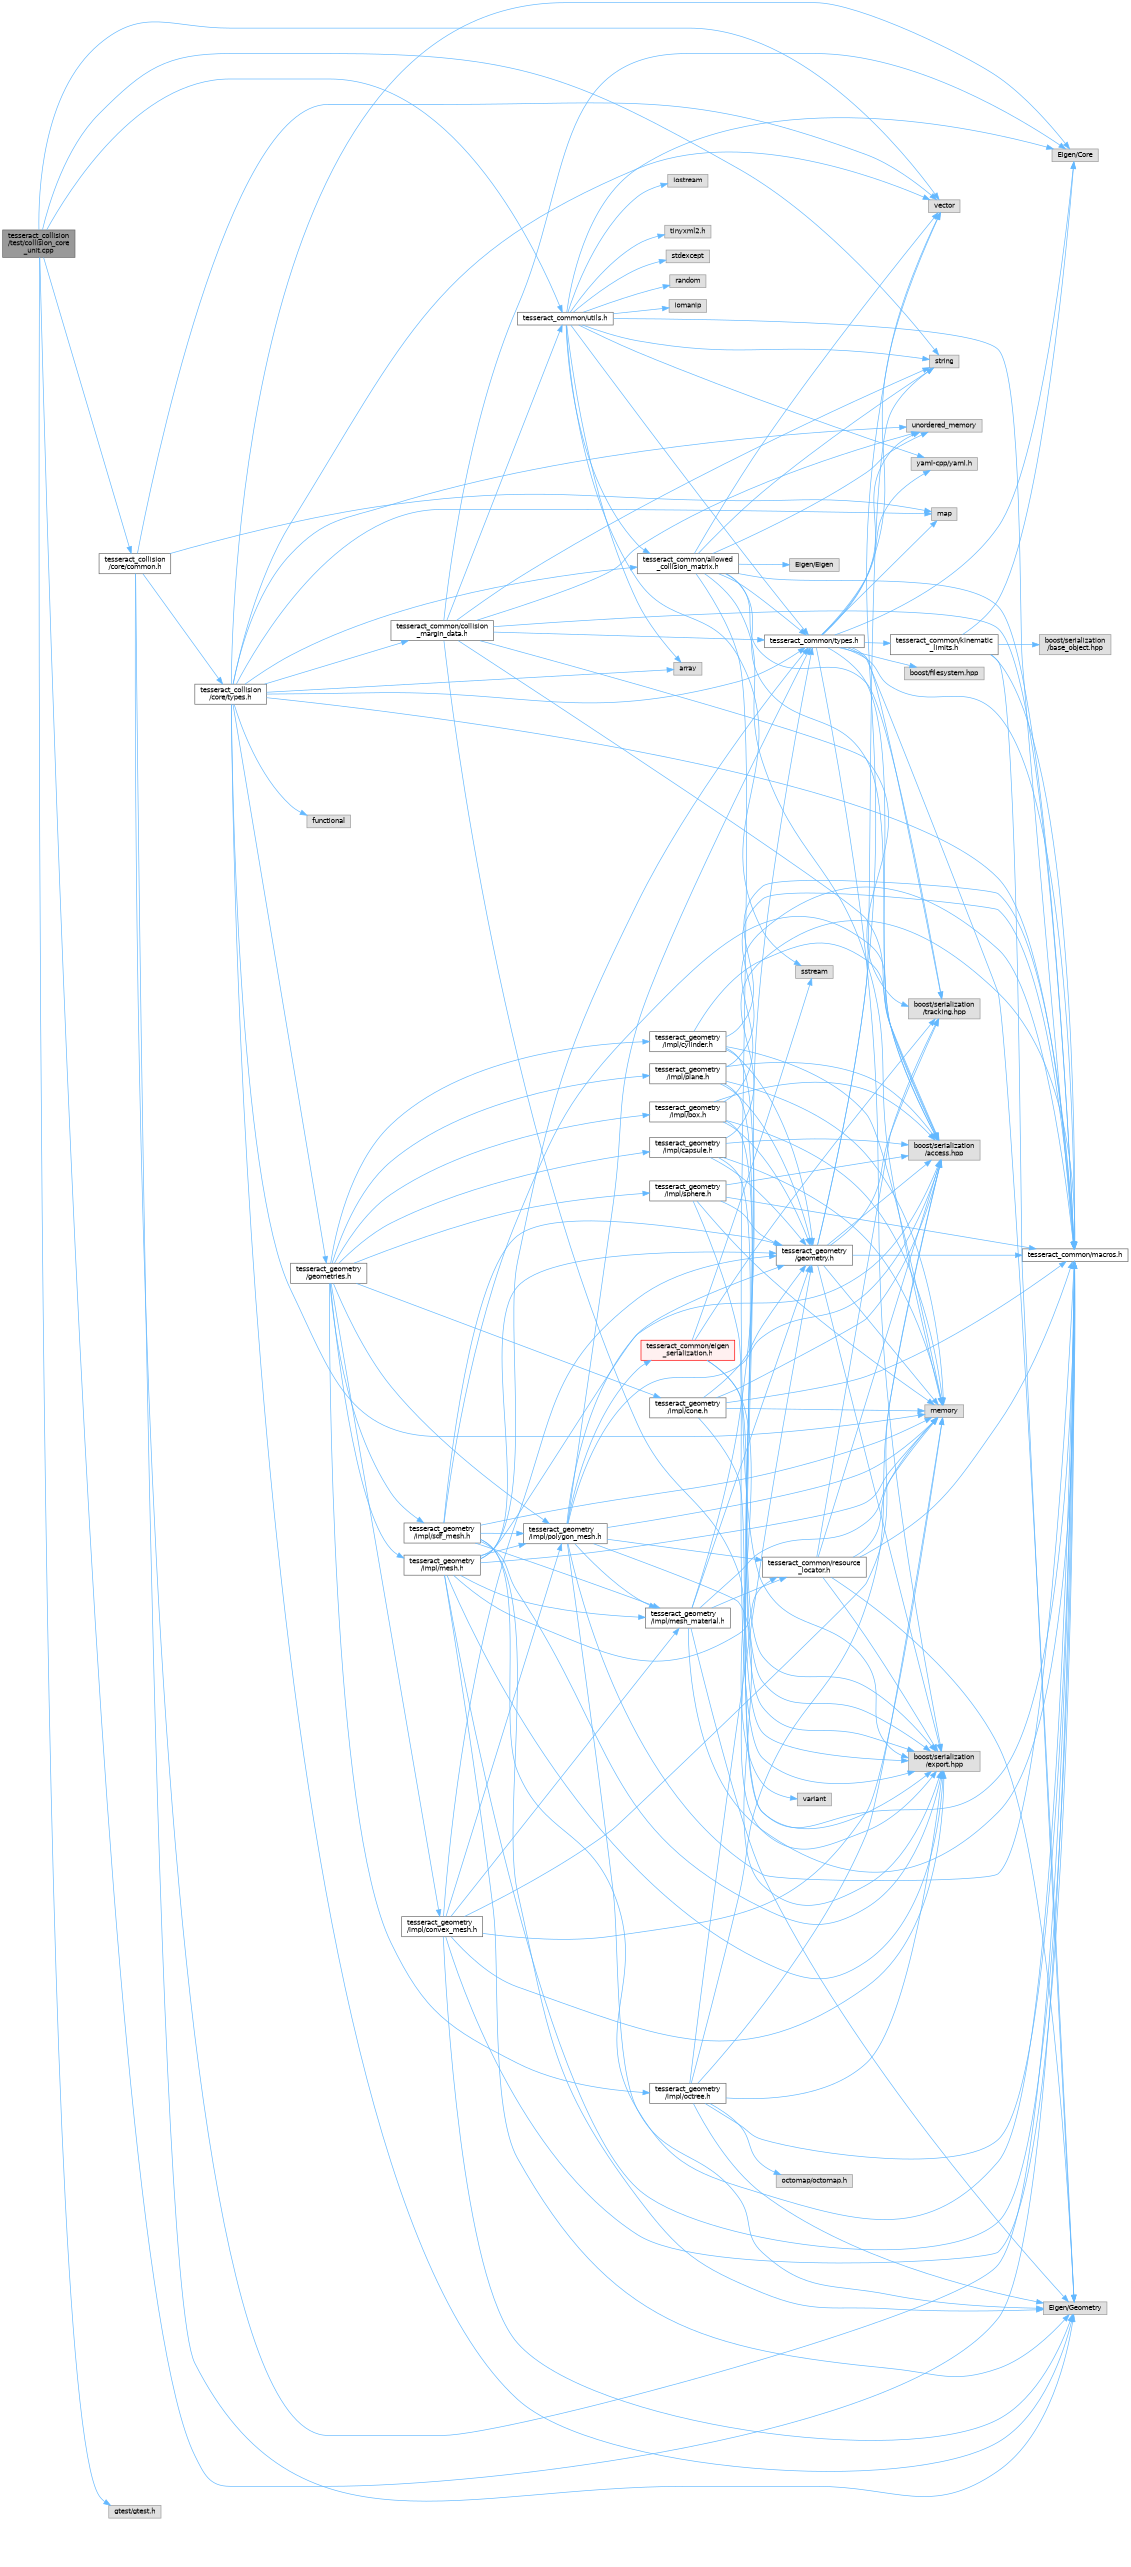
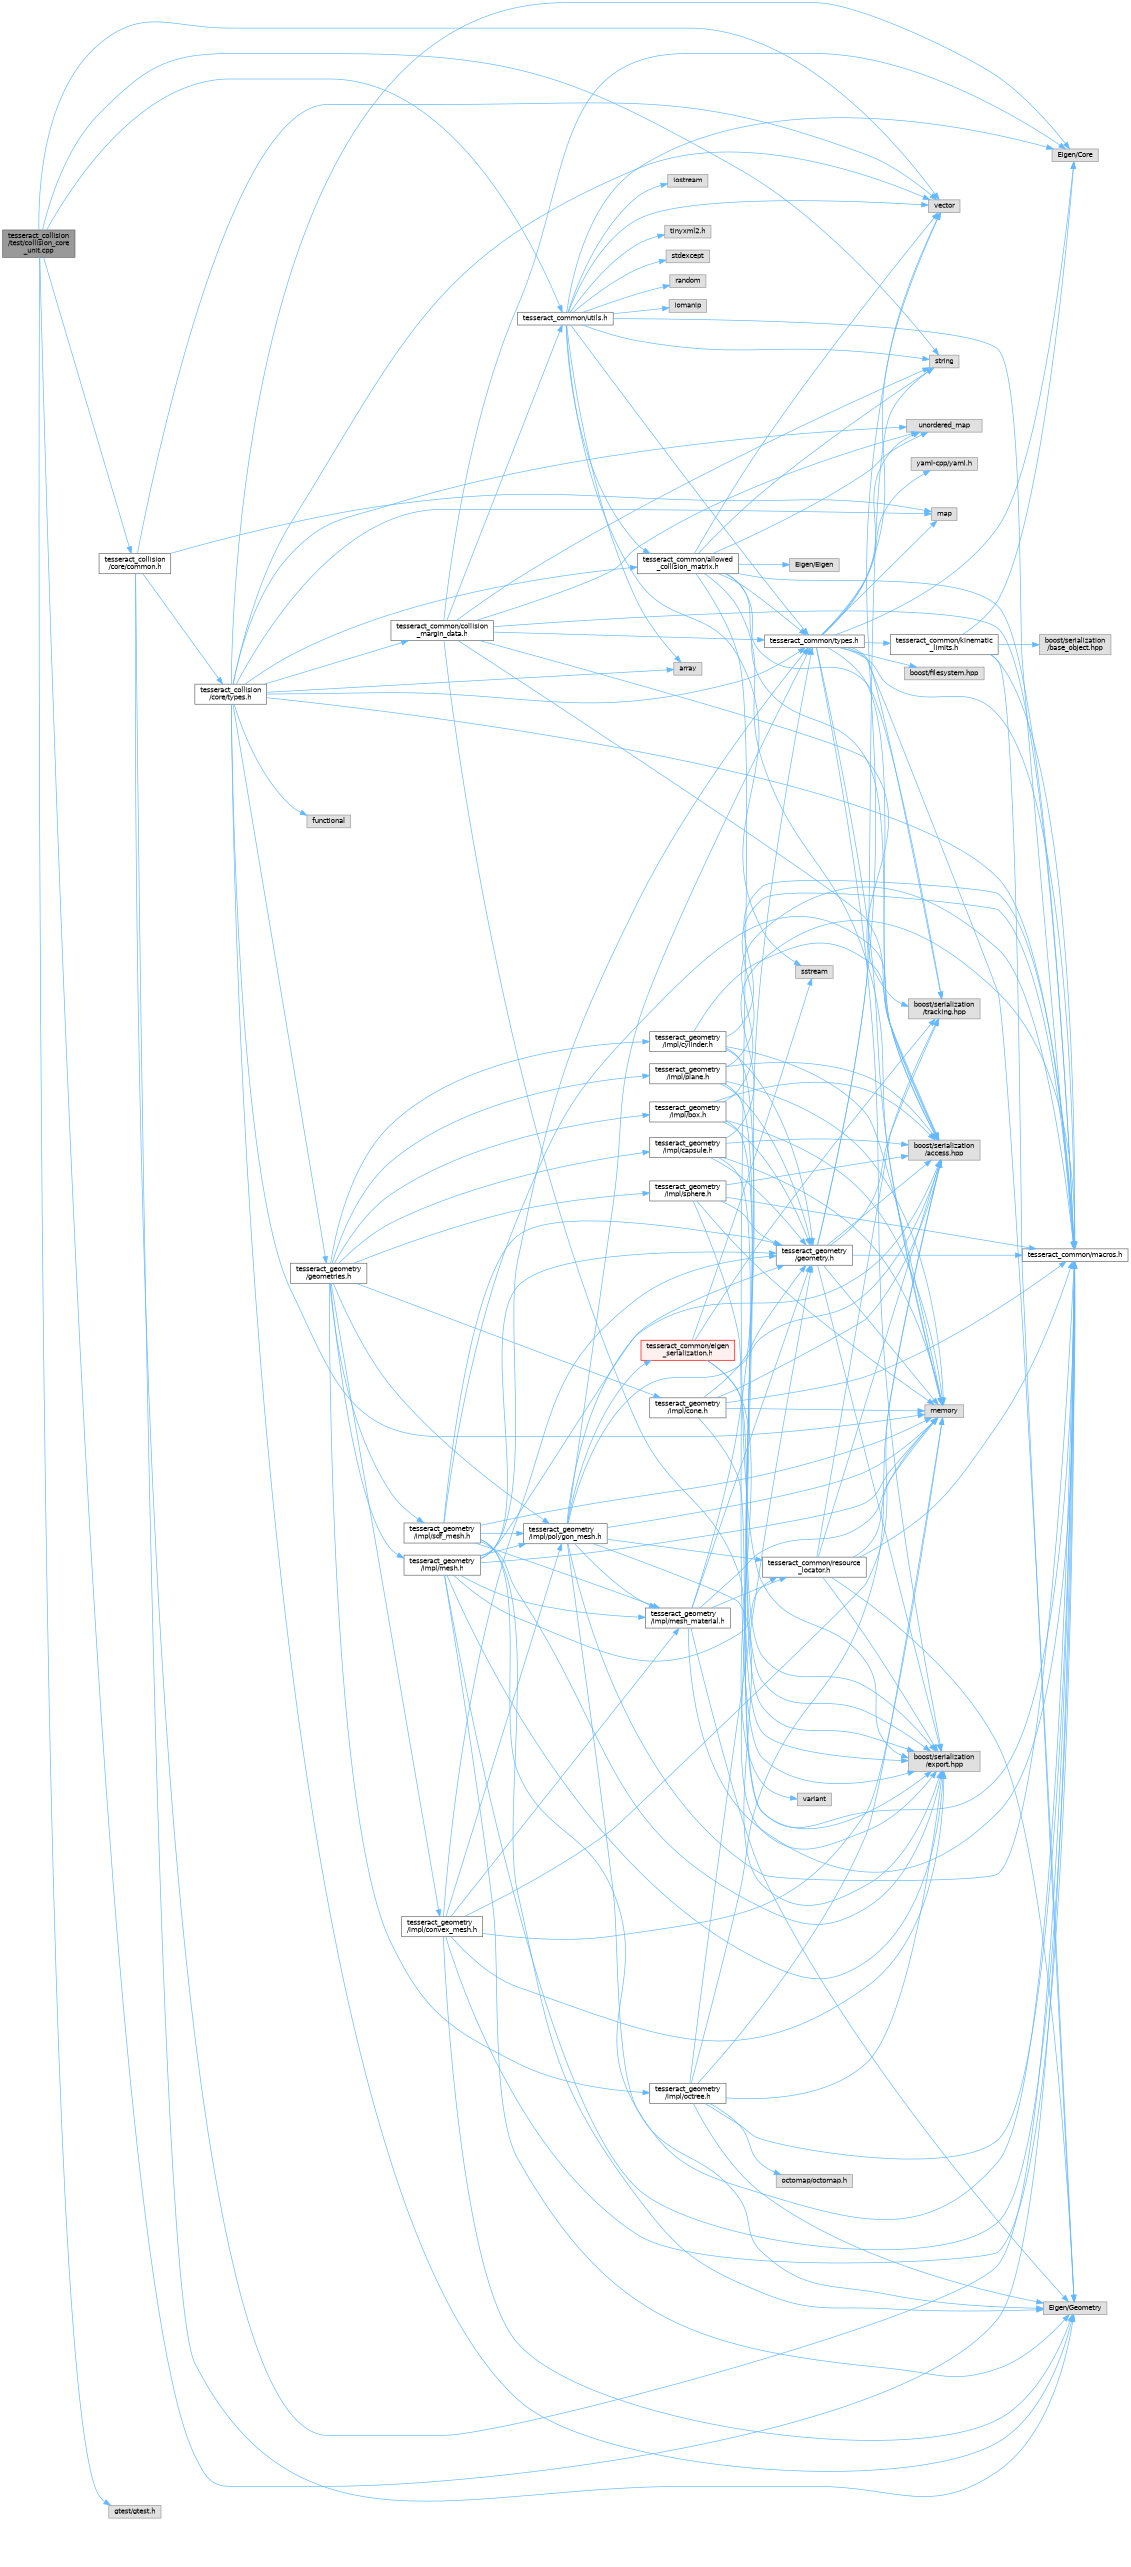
edge "tesseract_common/utils.h" -> "yaml-cpp/yaml.h": now "tesseract_common/utils.h" -> "vector"
node "unordered_memory": label "unordered_memory" -> "unordered_map"
edge "tesseract_common/types.h" -> "memory": added
